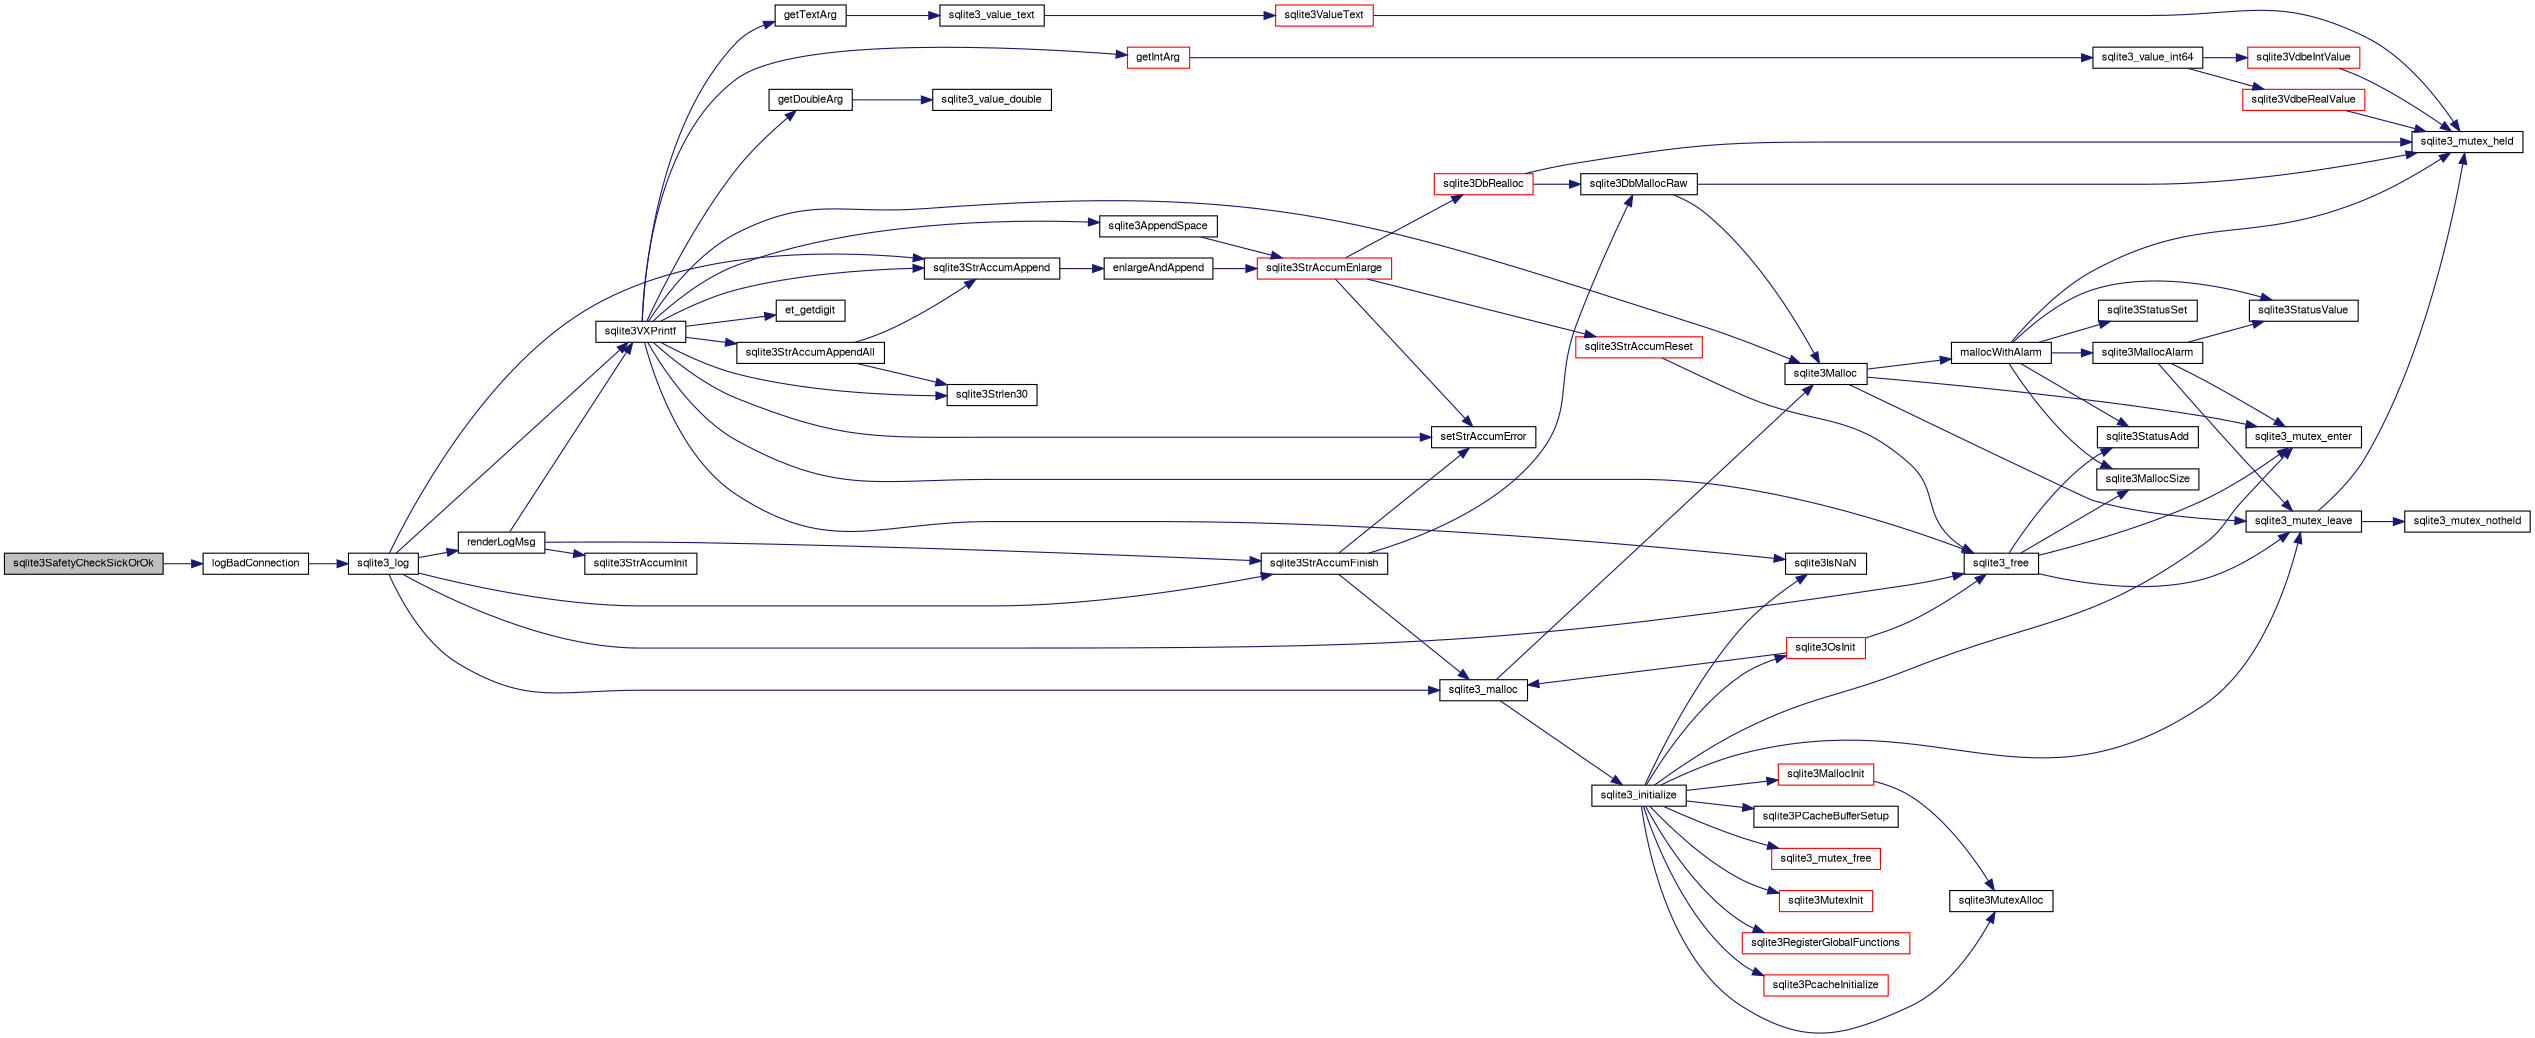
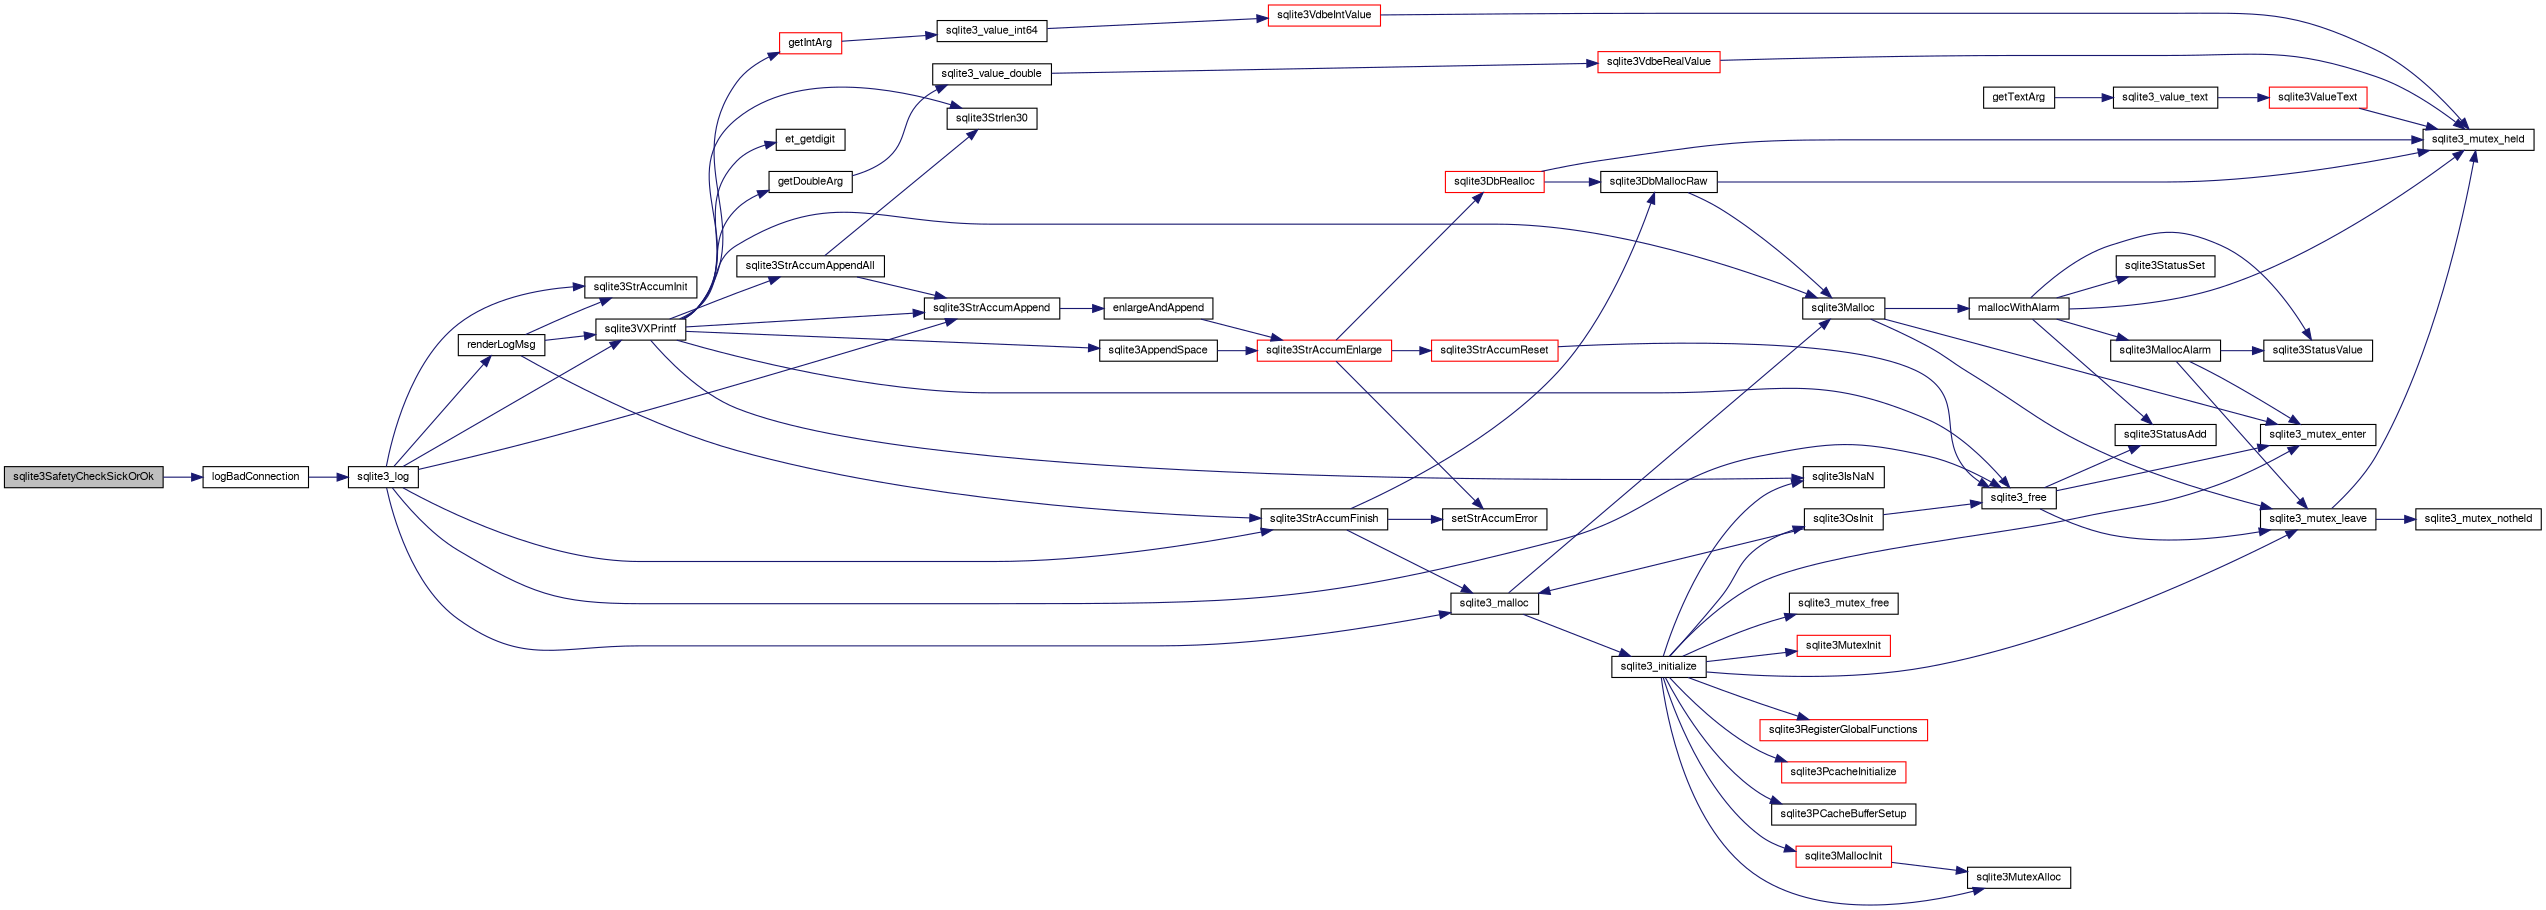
edge "sqlite3_value_int64" -> "sqlite3VdbeRealValue": now "sqlite3_value_double" -> "sqlite3VdbeRealValue"
edge "sqlite3VXPrintf" -> "getTextArg": removed
edge "sqlite3_log" -> "sqlite3StrAccumInit": added
edge "sqlite3VXPrintf" -> "setStrAccumError": removed
node "sqlite3MallocSize": removed
node "sqlite3OsInit": color red -> black
node "sqlite3_mutex_free": color red -> black
